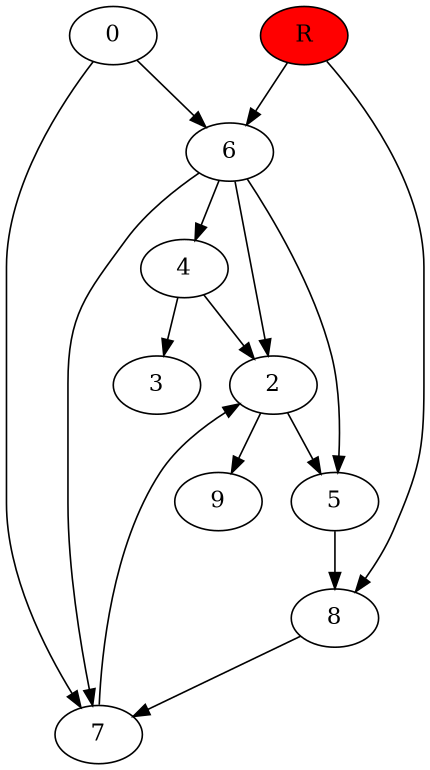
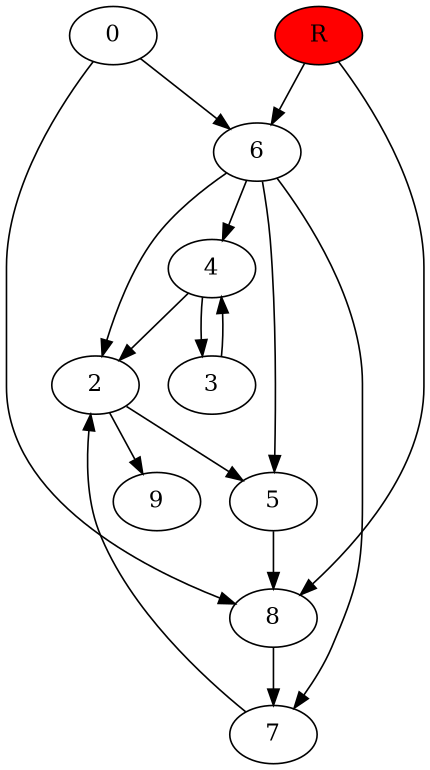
edge "3" -> "4": added
edge "0" -> "7": now "0" -> "8"
